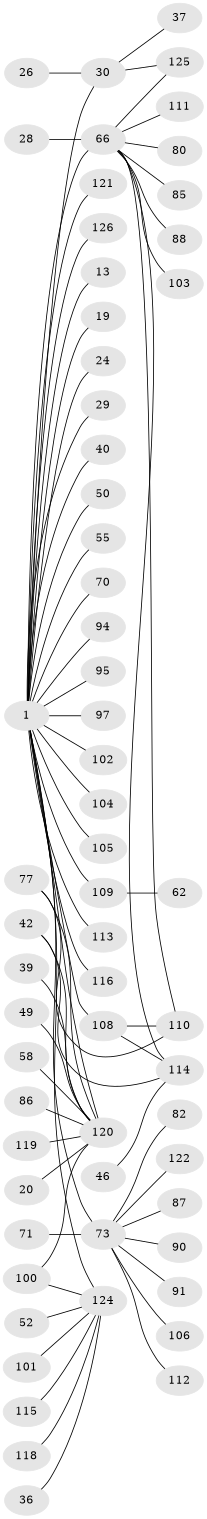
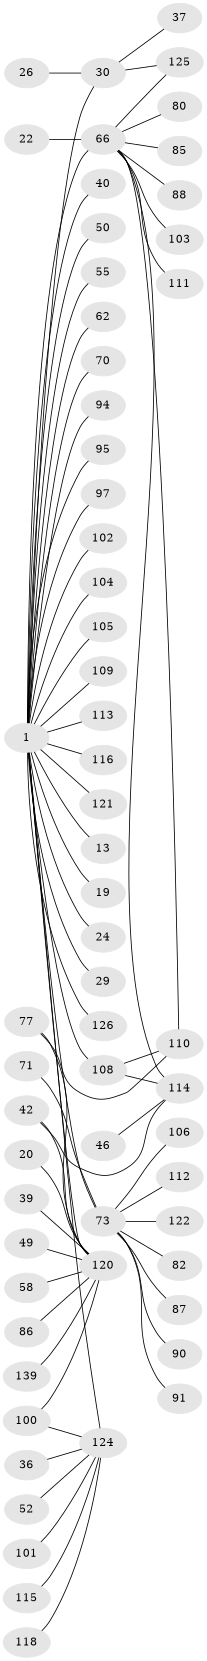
node "28": label "28" -> "22"
edge "109" -- "62": now "1" -- "62"
node "119": label "119" -> "139"
